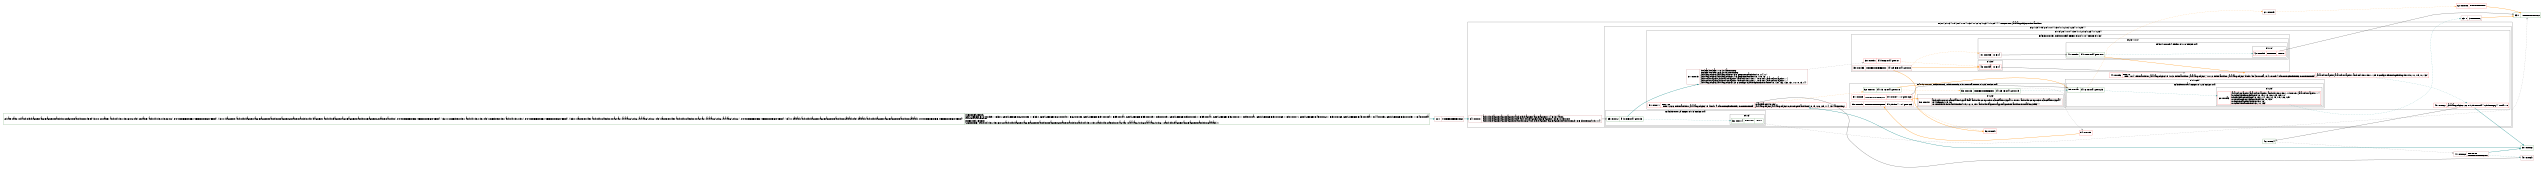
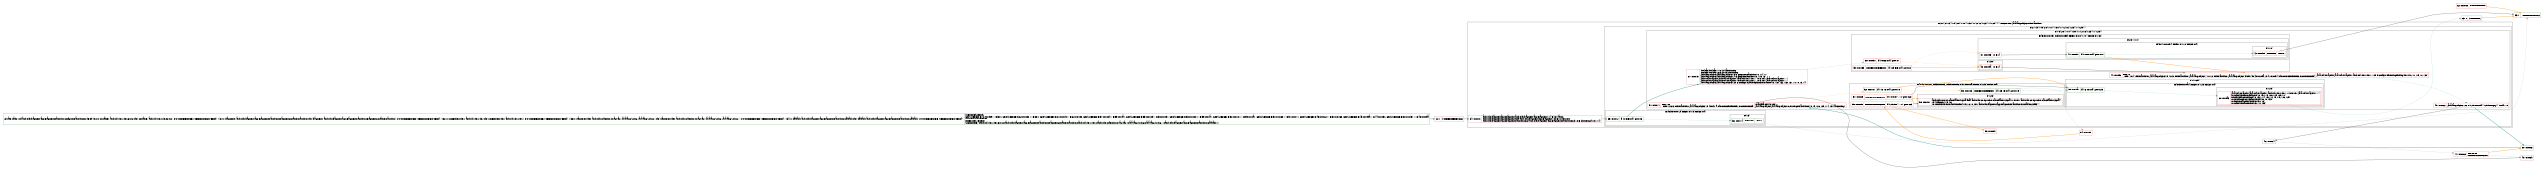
node "61: 0x00de": removed
edge "55: 0x0089" -> "58: 0x0091": added
edge "39: 0x0053" -> "56: 0x008b": now "55: 0x0089" -> "56: 0x008b"
edge "47: 0x0068" -> "50: 0x006e": color teal -> darkorange
